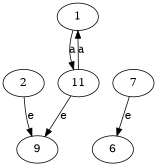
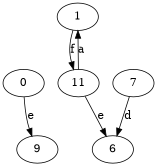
edge "1" -> "11": label "a" -> "f"
node "2": label "2" -> "0"
edge "11" -> "9": now "11" -> "6"
edge "7" -> "6": label "e" -> "d"
